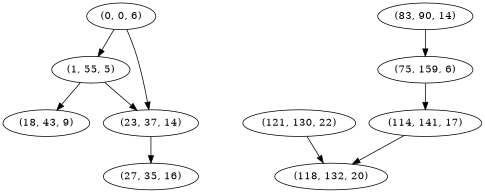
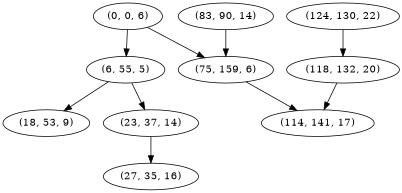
edge "(0, 0, 6)" -> "(23, 37, 14)": now "(0, 0, 6)" -> "(75, 159, 6)"
node "(1, 55, 5)": label "(1, 55, 5)" -> "(6, 55, 5)"
node "(18, 43, 9)": label "(18, 43, 9)" -> "(18, 53, 9)"
node "(121, 130, 22)": label "(121, 130, 22)" -> "(124, 130, 22)"
edge "(114, 141, 17)" -> "(118, 132, 20)": reversed
